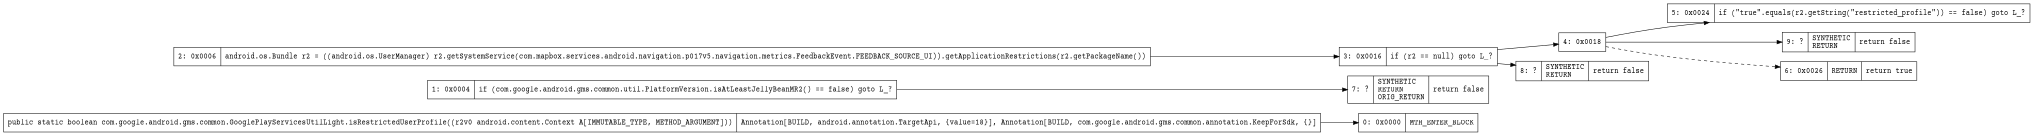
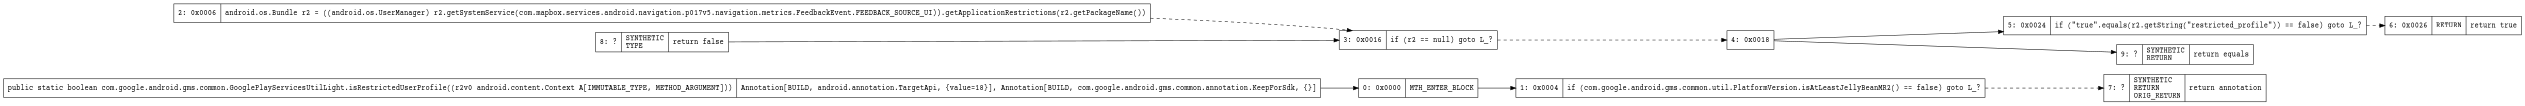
node "9: ?": text "return false" -> "return equals"
edge "3: 0x0016" -> "4: 0x0018": style solid -> dashed
edge "2: 0x0006" -> "3: 0x0016": style solid -> dashed
edge "4: 0x0018" -> "6: 0x0026": now "5: 0x0024" -> "6: 0x0026"
edge "3: 0x0016" -> "8: ?": reversed
node "8: ?": text "RETURN" -> "TYPE"
edge "0: 0x0000" -> "1: 0x0004": added
node "7: ?": text "return false" -> "return annotation"
edge "1: 0x0004" -> "7: ?": style solid -> dashed
